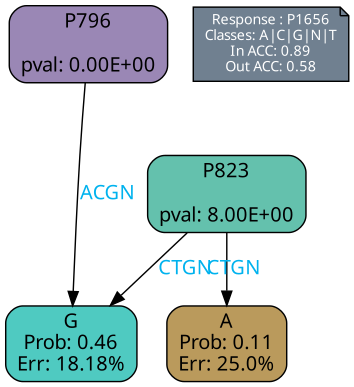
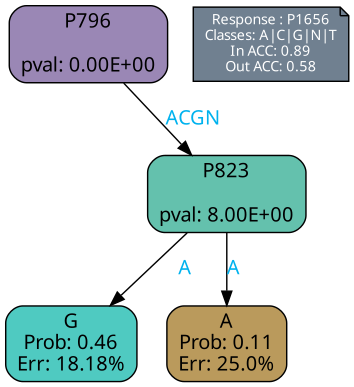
edge "P796 pval: 0.00E+00" -> "G Prob: 0.46 Err: 18.18%": now "P796 pval: 0.00E+00" -> "P823 pval: 8.00E+00"
edge "P823 pval: 8.00E+00" -> "G Prob: 0.46 Err: 18.18%": label "CTGN" -> "A"
edge "P823 pval: 8.00E+00" -> "A Prob: 0.11 Err: 25.0%": label "CTGN" -> "A"
